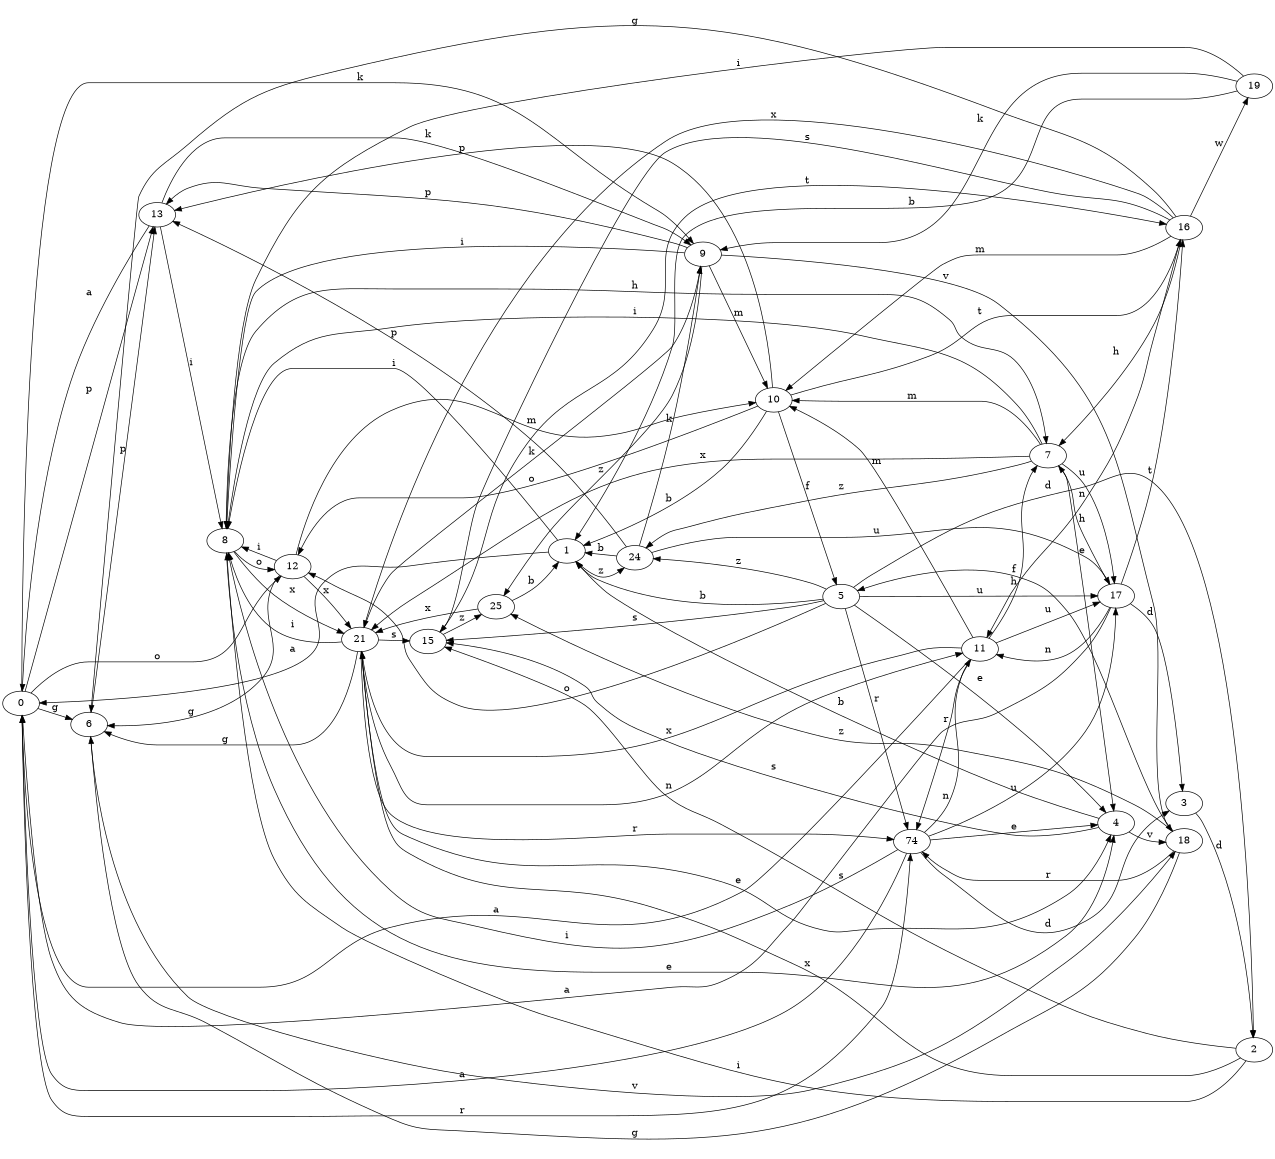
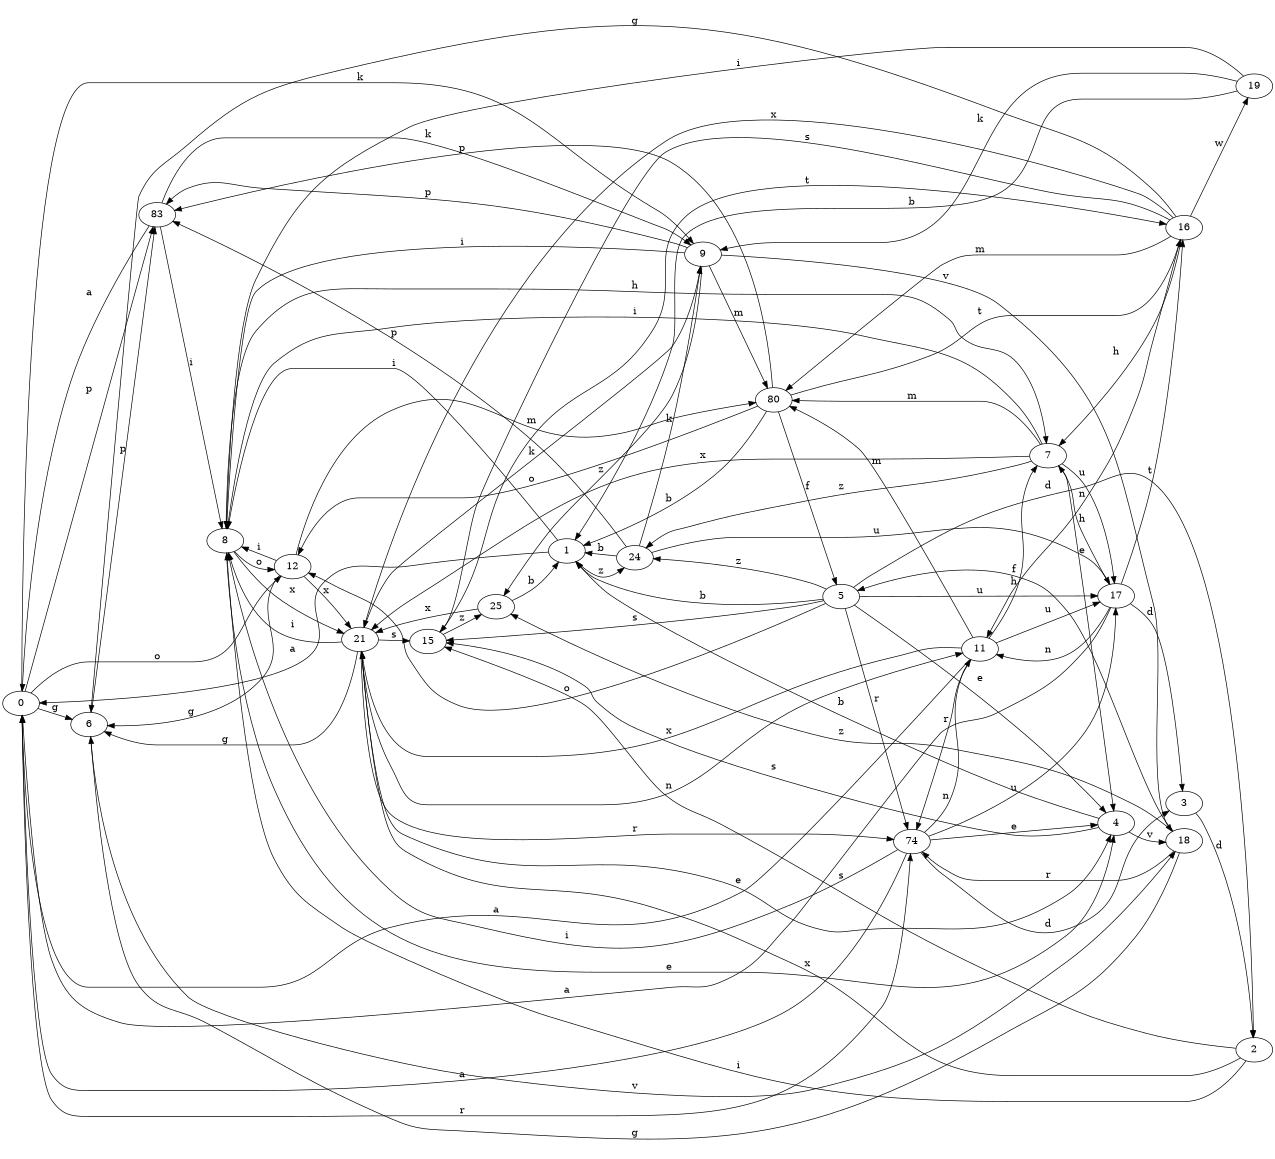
node "13": label "13" -> "83"
node "10": label "10" -> "80"
